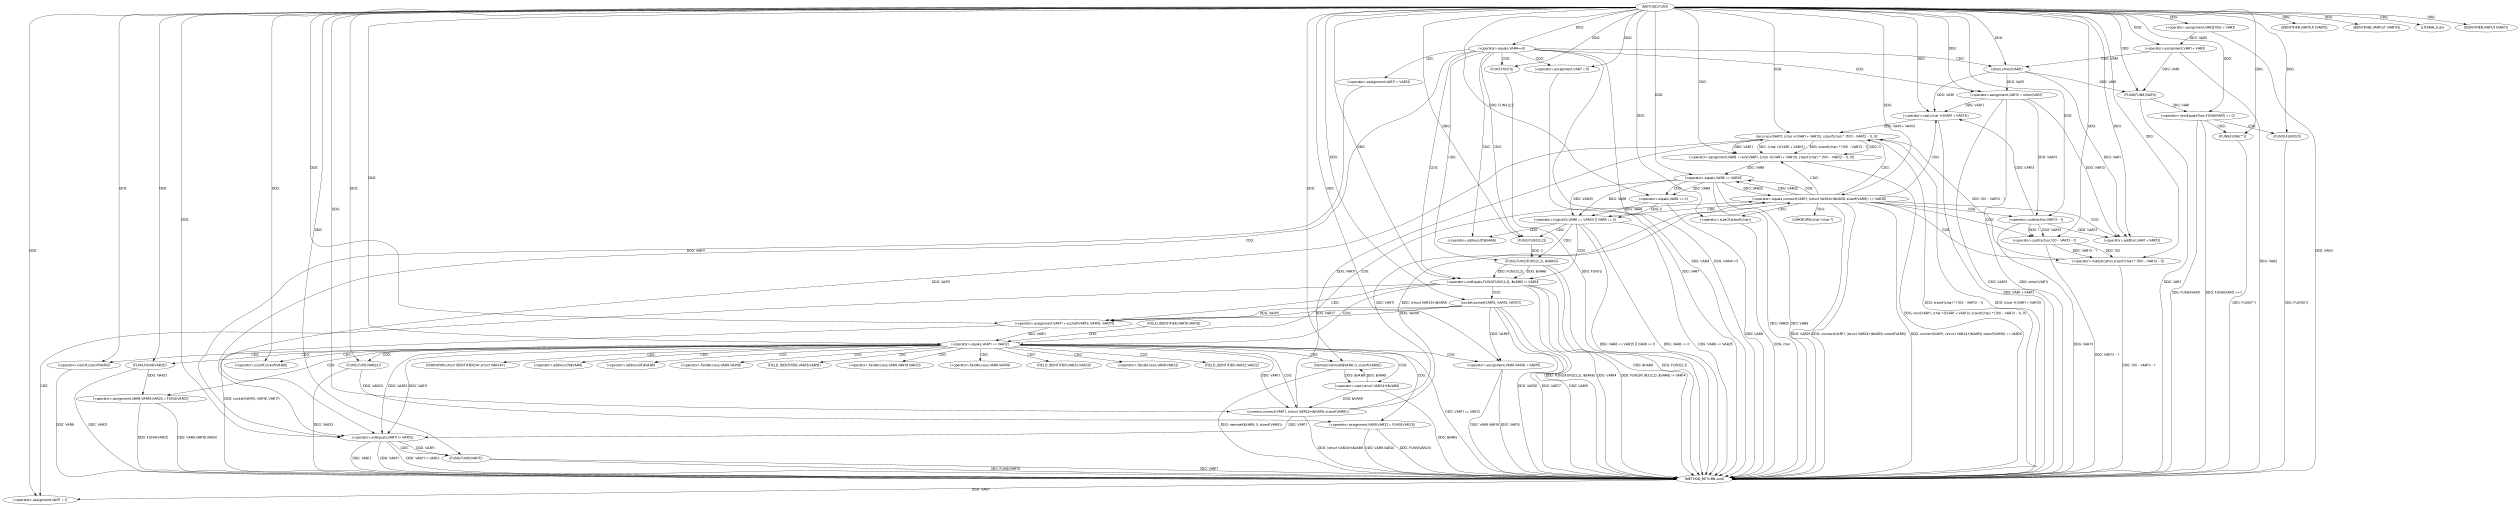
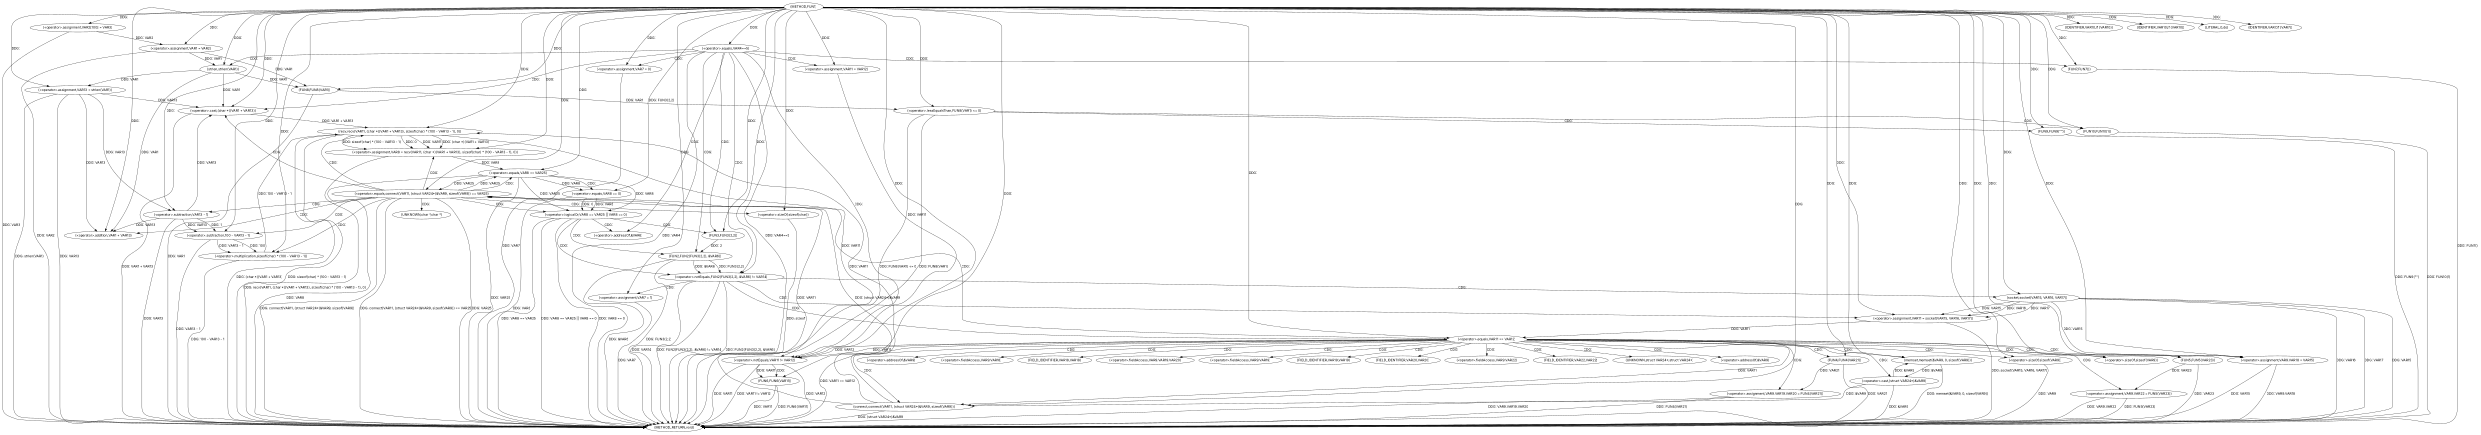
edge "(METHOD,FUN1)" -> "(<operator>.assignment,VAR11 = VAR12)": added, label "DDG:"
edge "(<operator>.equals,VAR4==5)" -> "(<operator>.assignment,VAR13 = strlen(VAR1))": now "(<operator>.equals,VAR4==5)" -> "(<operator>.cast,(char *)(VAR1 + VAR13))"
edge "(FIELD_IDENTIFIER,VAR19,VAR19)" -> "(<operator>.equals,VAR11 == VAR12)": reversed
edge "(<operator>.sizeOf,sizeof(char))" -> "(METHOD_RETURN,void)": label "DDG: char" -> "DDG: sizeof"
node "(UNKNOWN,struct IDENTIFIER24*,struct VAR24*)": label "(UNKNOWN,struct IDENTIFIER24*,struct VAR24*)" -> "(UNKNOWN,struct VAR24*,struct VAR24*)"
edge "(connect,connect(VAR11, (struct VAR24*)&VAR9, sizeof(VAR9)))" -> "(<operator>.notEquals,VAR11 != VAR12)": removed, label "DDG: VAR11"
edge "(METHOD_RETURN,void)" -> "(<operator>.assignment,VAR7 = 1)": reversed
